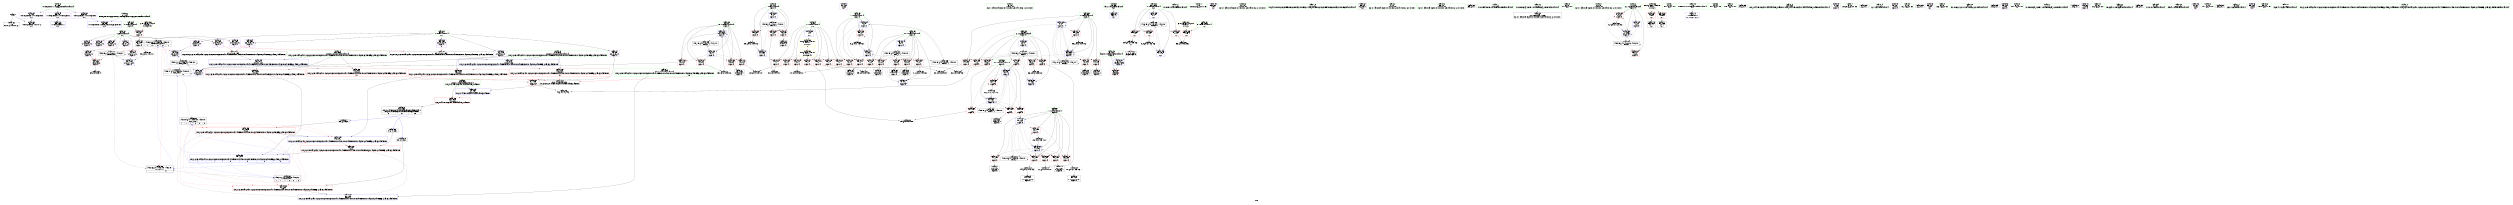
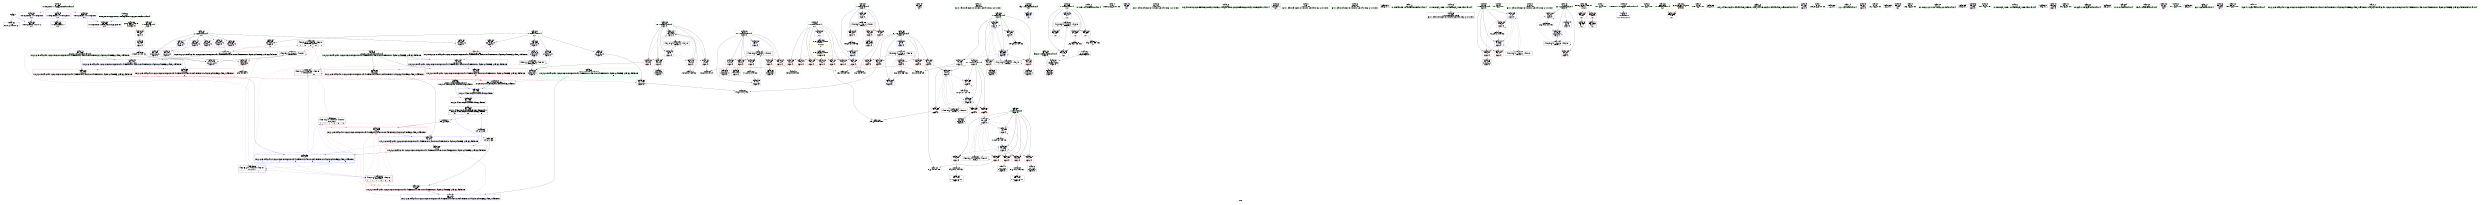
node "NodeID: 262": removed
node "NodeID: 264": removed
